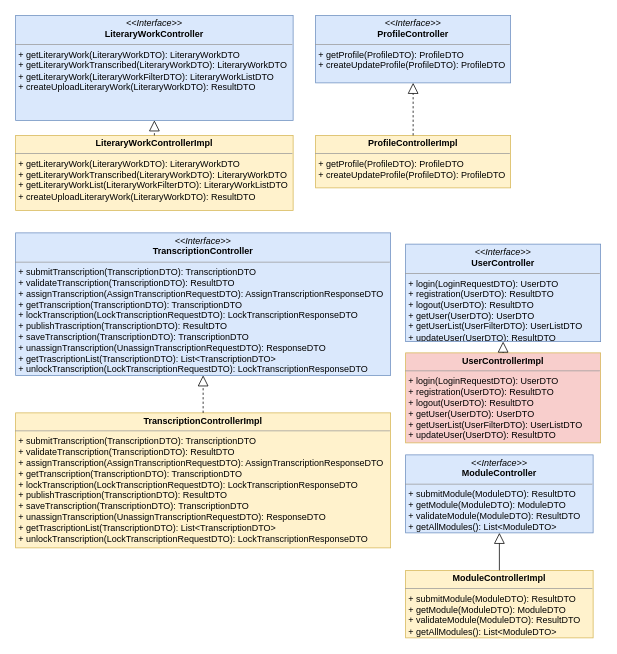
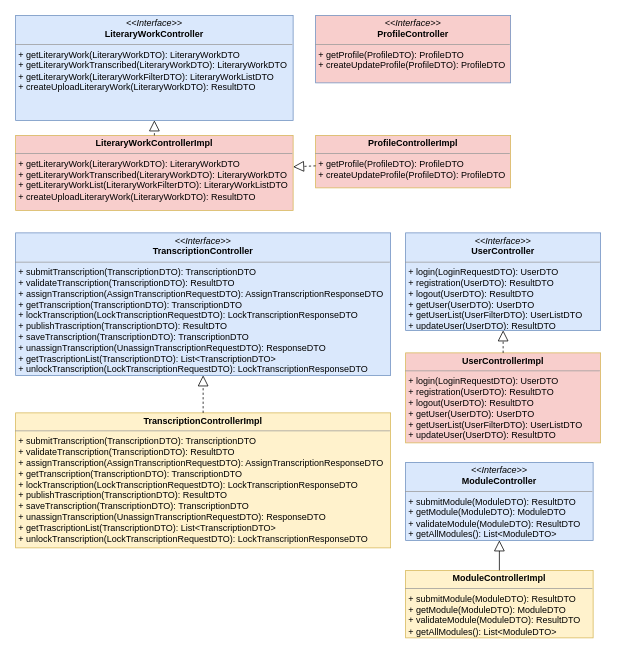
node "<<Interface>> ProfileController + getProfile(ProfileDTO): ProfileDTO + createUpdateProfile(ProfileDTO): ProfileDTO": fillcolor #dae8fc -> #f8cecc
edge "ProfileControllerImpl + getProfile(ProfileDTO): ProfileDTO + createUpdateProfile(ProfileDTO): ProfileDTO" -> "<<Interface>> ProfileController + getProfile(ProfileDTO): ProfileDTO + createUpdateProfile(ProfileDTO): ProfileDTO": now "ProfileControllerImpl + getProfile(ProfileDTO): ProfileDTO + createUpdateProfile(ProfileDTO): ProfileDTO" -> "LiteraryWorkControllerImpl + getLiteraryWork(LiteraryWorkDTO): LiteraryWorkDTO + getLiteraryWorkTranscribed(LiteraryWorkDTO): LiteraryWorkDTO + getLiteraryWorkList(LiteraryWorkFilterDTO): LiteraryWorkListDTO + createUploadLiteraryWork(LiteraryWorkDTO): ResultDTO"
node "ProfileControllerImpl + getProfile(ProfileDTO): ProfileDTO + createUpdateProfile(ProfileDTO): ProfileDTO": fillcolor #fff2cc -> #f8cecc
node "LiteraryWorkControllerImpl + getLiteraryWork(LiteraryWorkDTO): LiteraryWorkDTO + getLiteraryWorkTranscribed(LiteraryWorkDTO): LiteraryWorkDTO + getLiteraryWorkList(LiteraryWorkFilterDTO): LiteraryWorkListDTO + createUploadLiteraryWork(LiteraryWorkDTO): ResultDTO": fillcolor #fff2cc -> #f8cecc
node "<<Interface>> UserController + login(LoginRequestDTO): UserDTO + registration(UserDTO): ResultDTO + logout(UserDTO): ResultDTO + getUser(UserDTO): UserDTO + getUserList(UserFilterDTO): UserListDTO + updateUser(UserDTO): ResultDTO": moved (503, 293) -> (503, 282)
node "<<Interface>> ModuleController + submitModule(ModuleDTO): ResultDTO + getModule(ModuleDTO): ModuleDTO + validateModule(ModuleDTO): ResultDTO + getAllModules(): List<ModuleDTO>": moved (499, 494) -> (499, 501)
